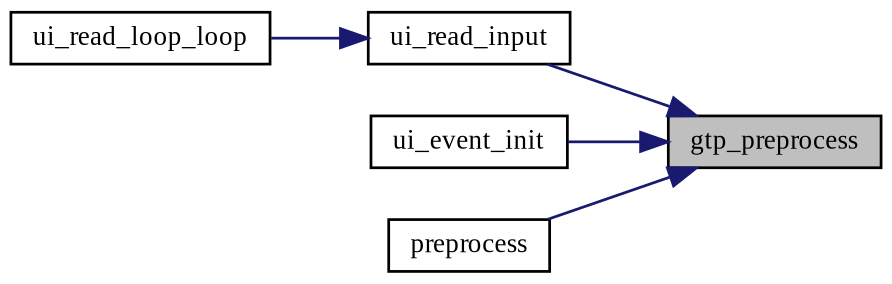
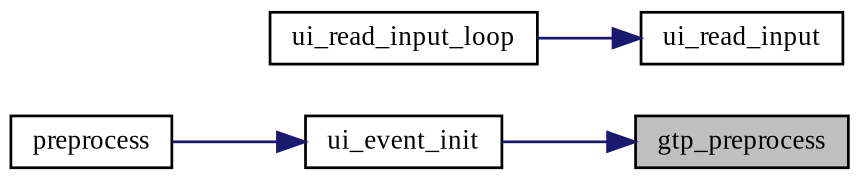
node "ui_read_loop_loop": label "ui_read_loop_loop" -> "ui_read_input_loop"
edge "ui_read_input" -> "gtp_preprocess": removed
edge "preprocess" -> "gtp_preprocess": now "preprocess" -> "ui_event_init"
